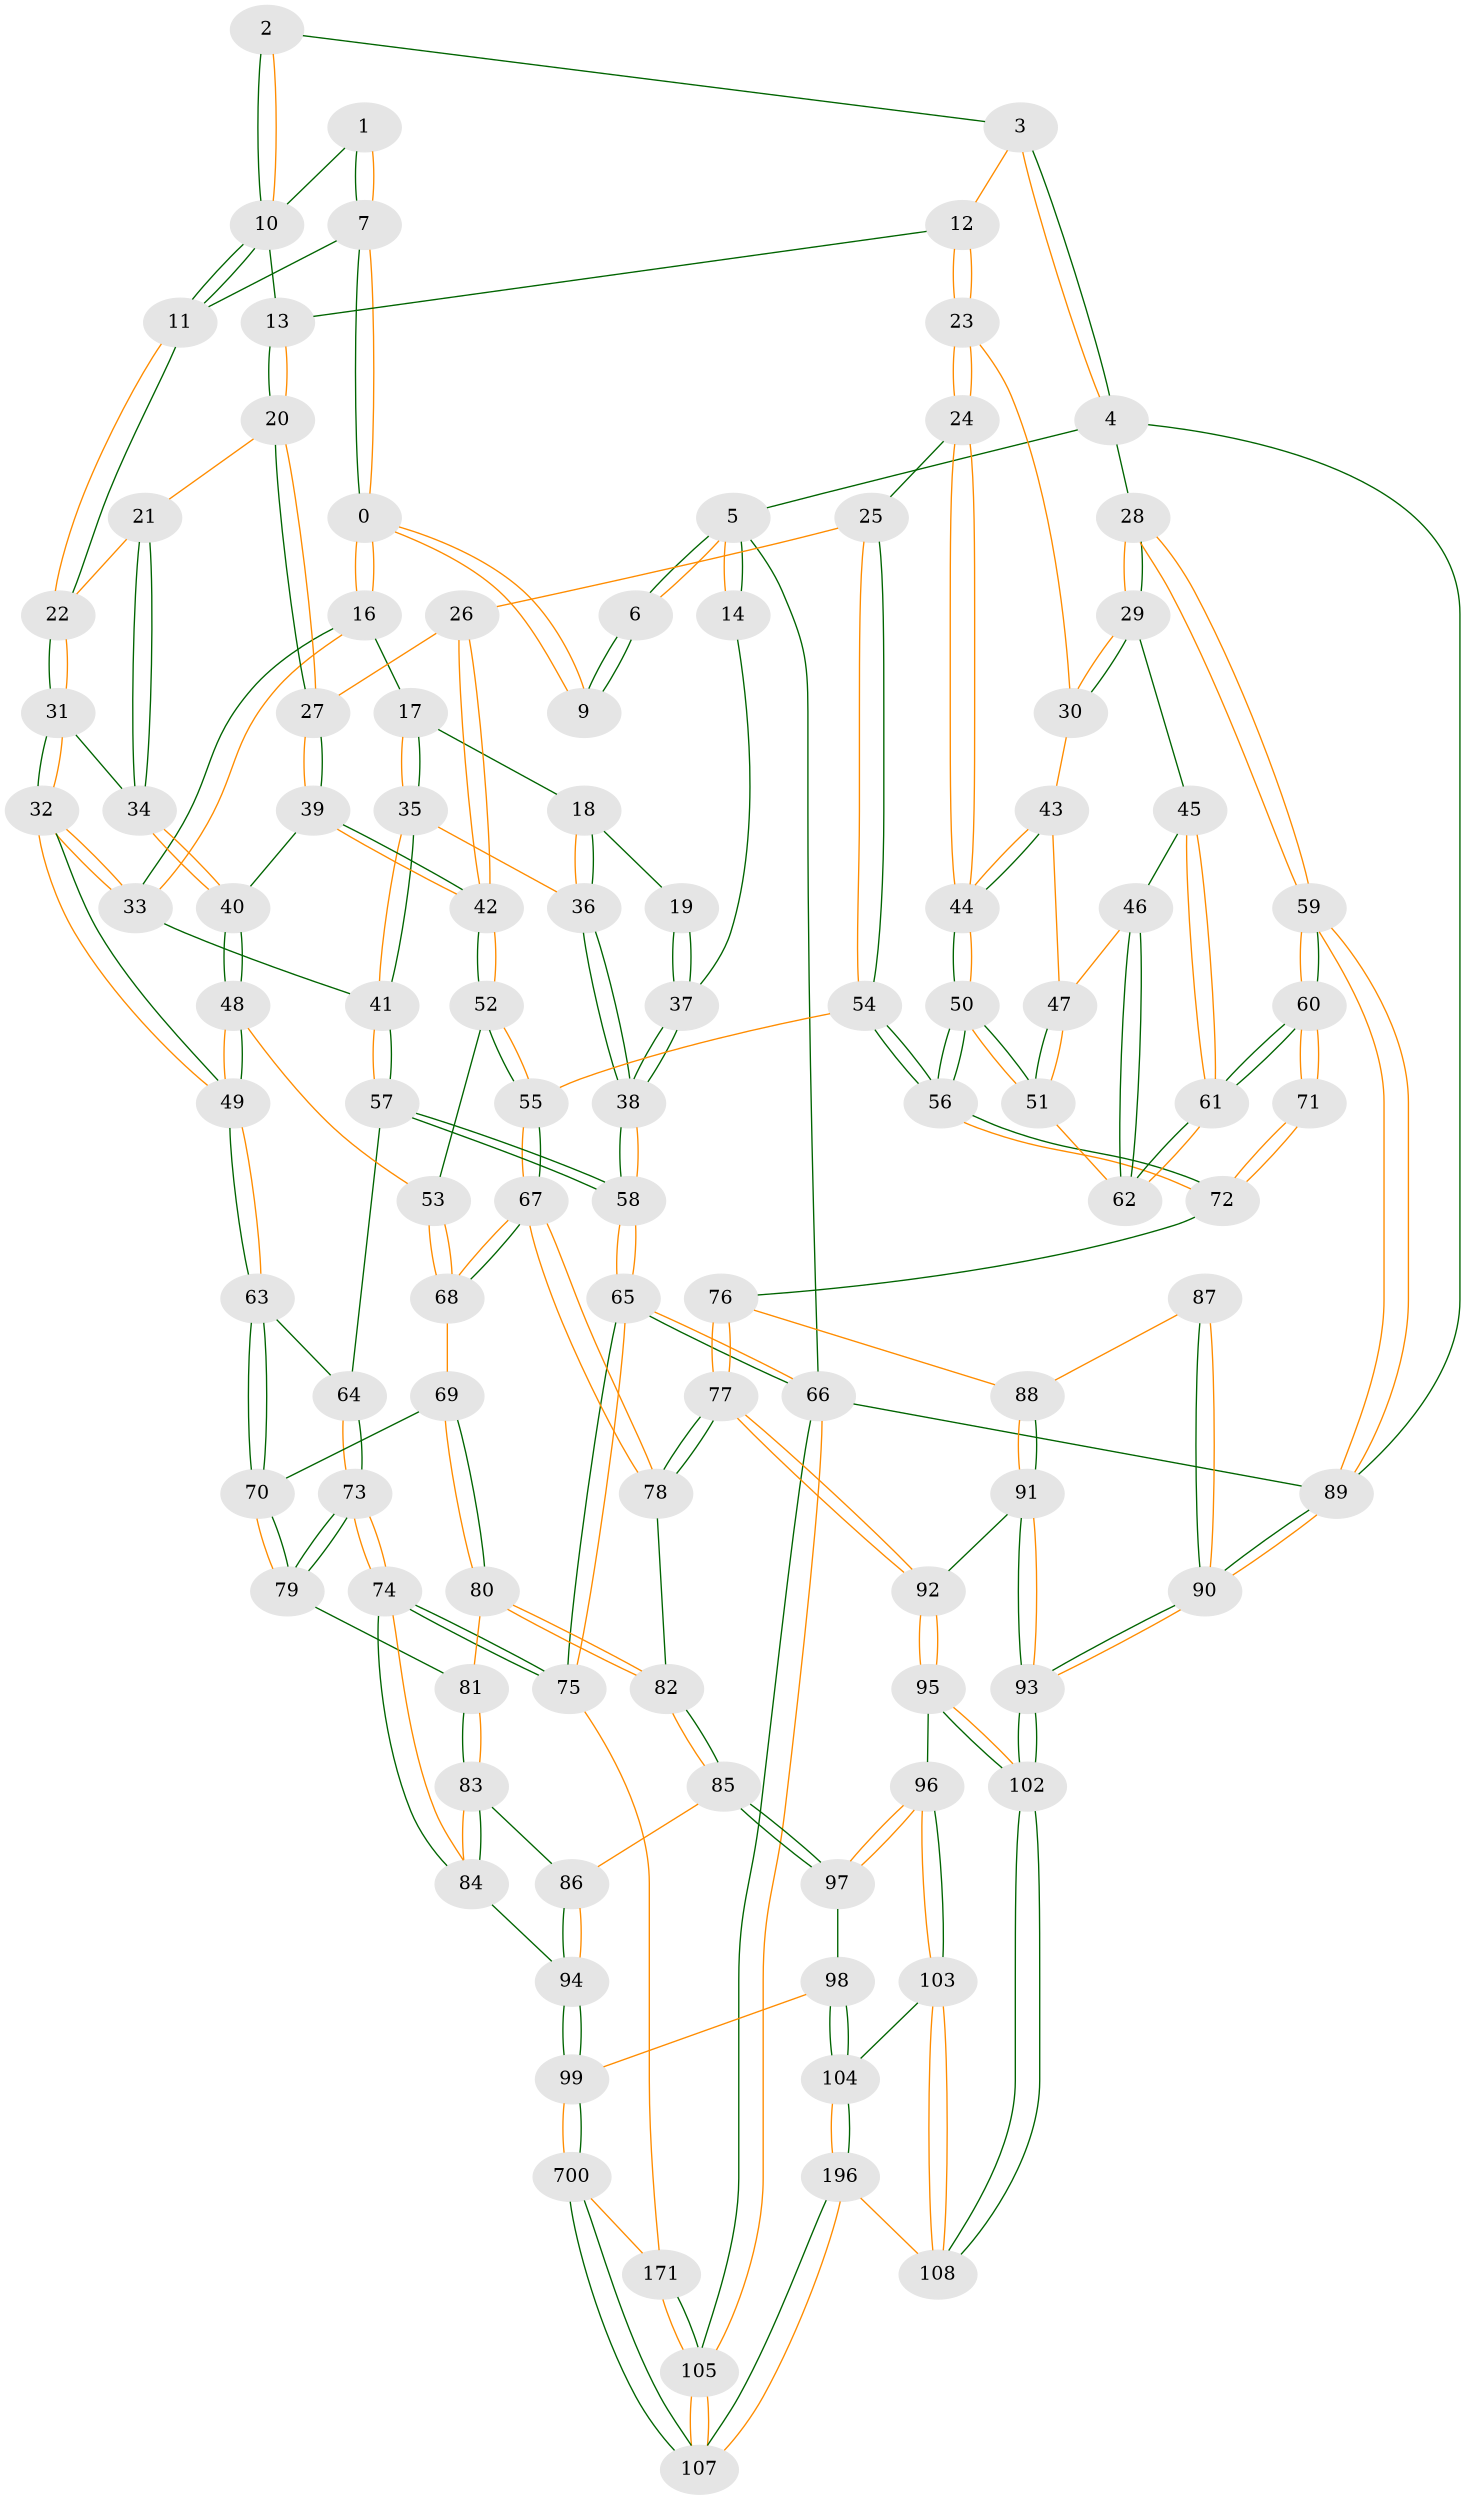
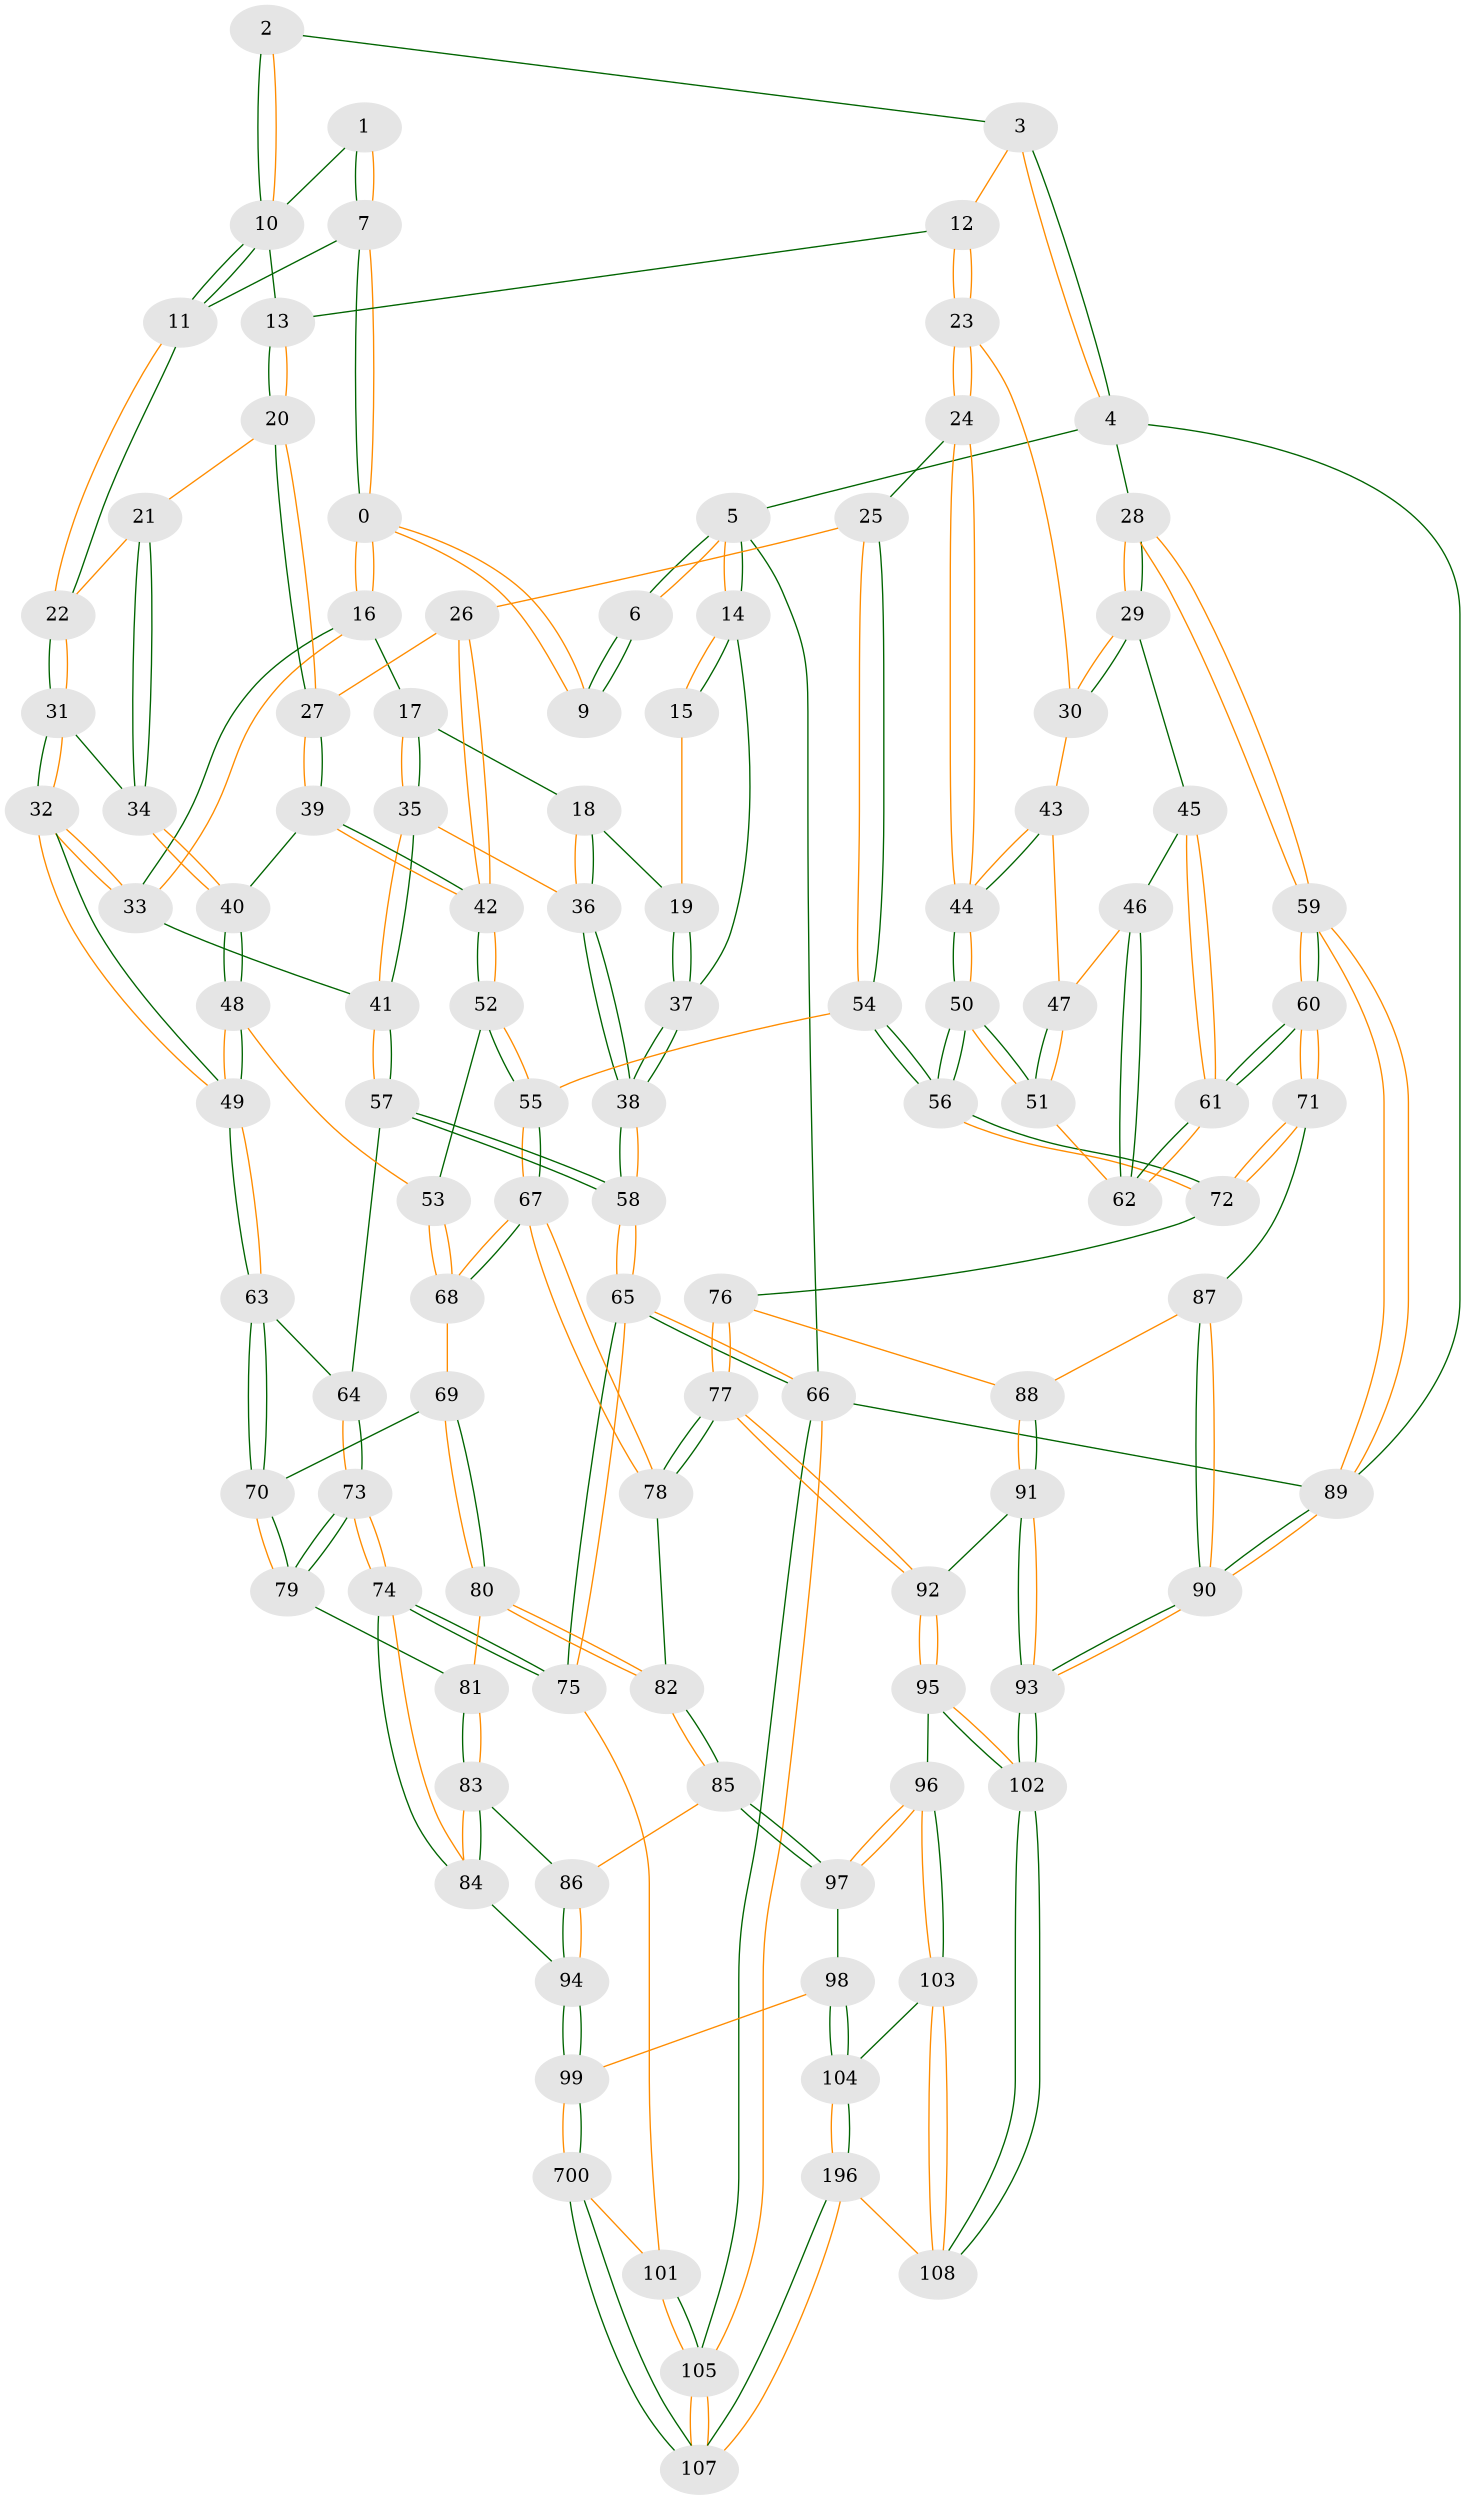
node "15": added
edge "71" -- "87": added
node "171": label "171" -> "101"
